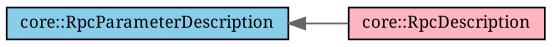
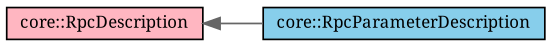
edge "core::RpcDescription" -> "core::RpcParameterDescription": reversed
